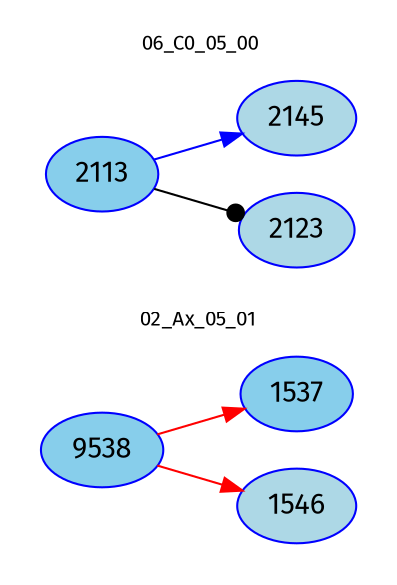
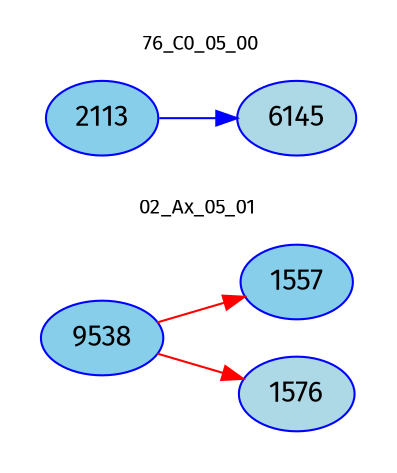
cluster "06_C0_05_00": label "06_C0_05_00" -> "76_C0_05_00"
node "2145": label "2145" -> "6145"
node "2123": removed
node "1537": label "1537" -> "1557"
node "1546": label "1546" -> "1576"
